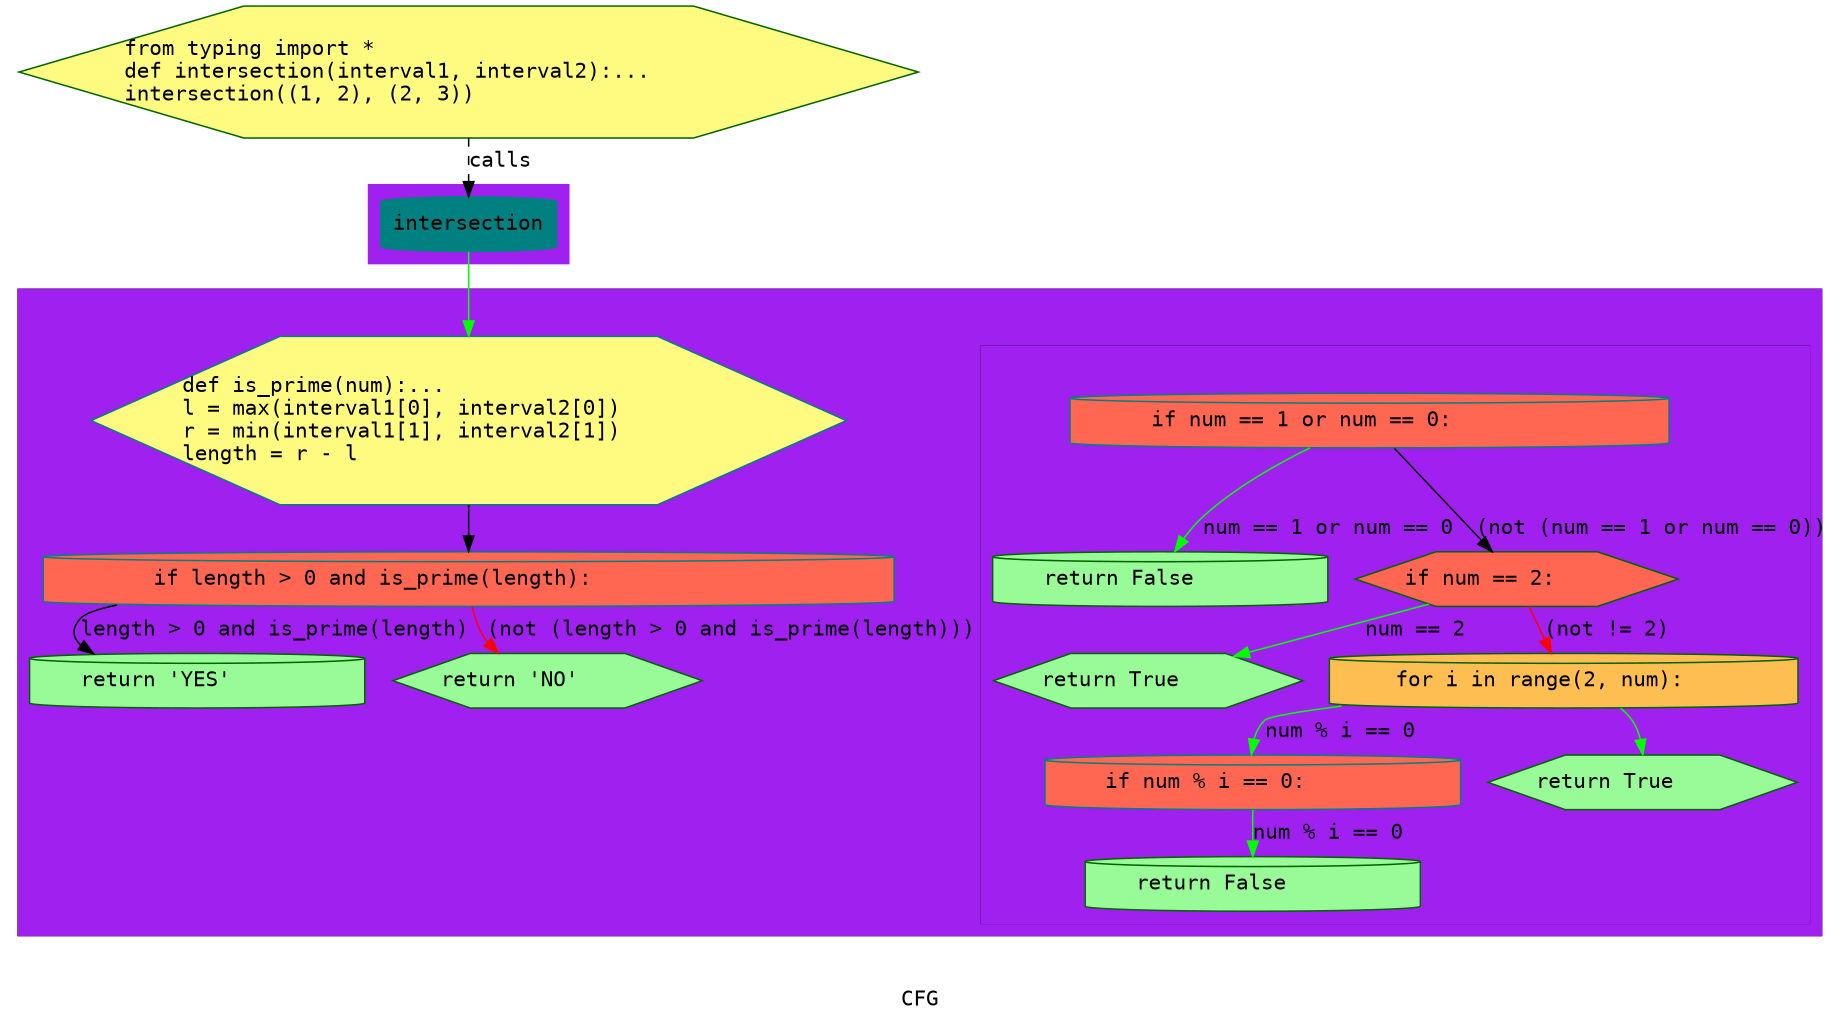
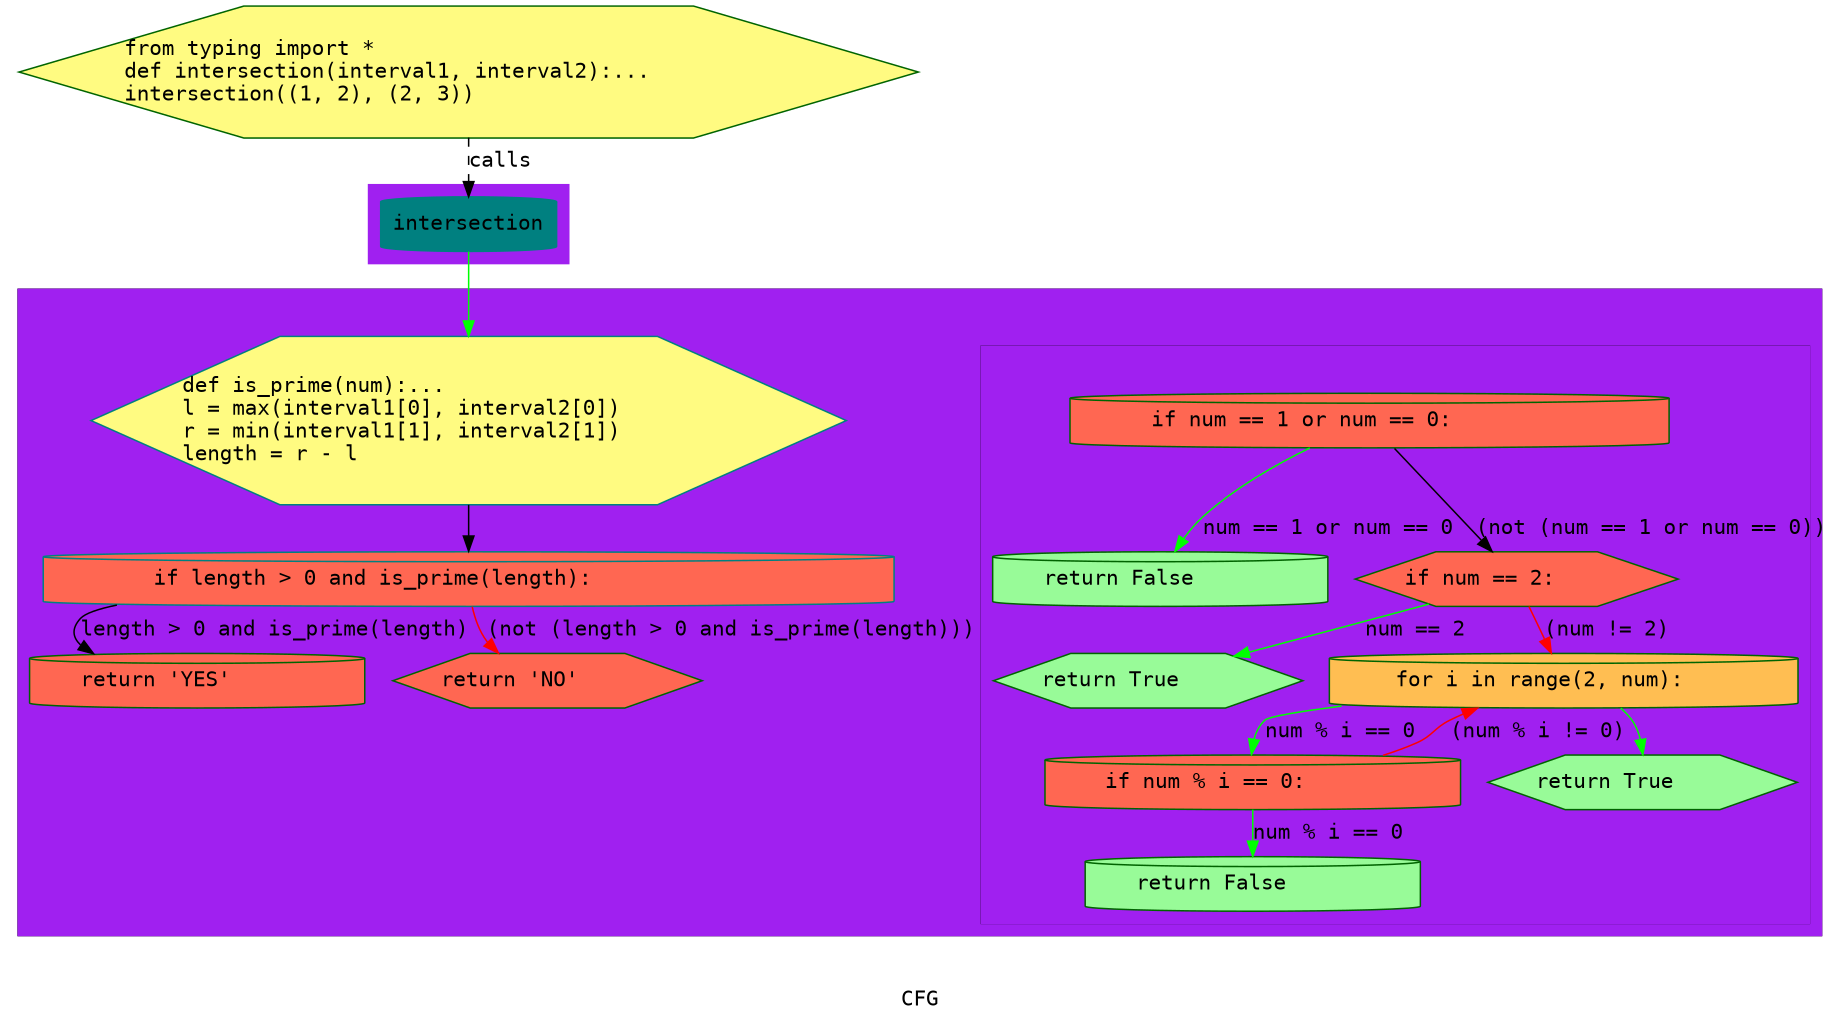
node "if num == 1 or num == 0:": color teal -> darkgreen
edge "if num == 2:" -> "for i in range(2, num):": label "(not != 2)" -> "(num != 2)"
node "return 'YES'": fillcolor #98fb98 -> #ff6752
node "return 'NO'": fillcolor #98fb98 -> #ff6752
edge "if num % i == 0:" -> "for i in range(2, num):": added, label "(num % i != 0)"
node "if num % i == 0:": color teal -> darkgreen
